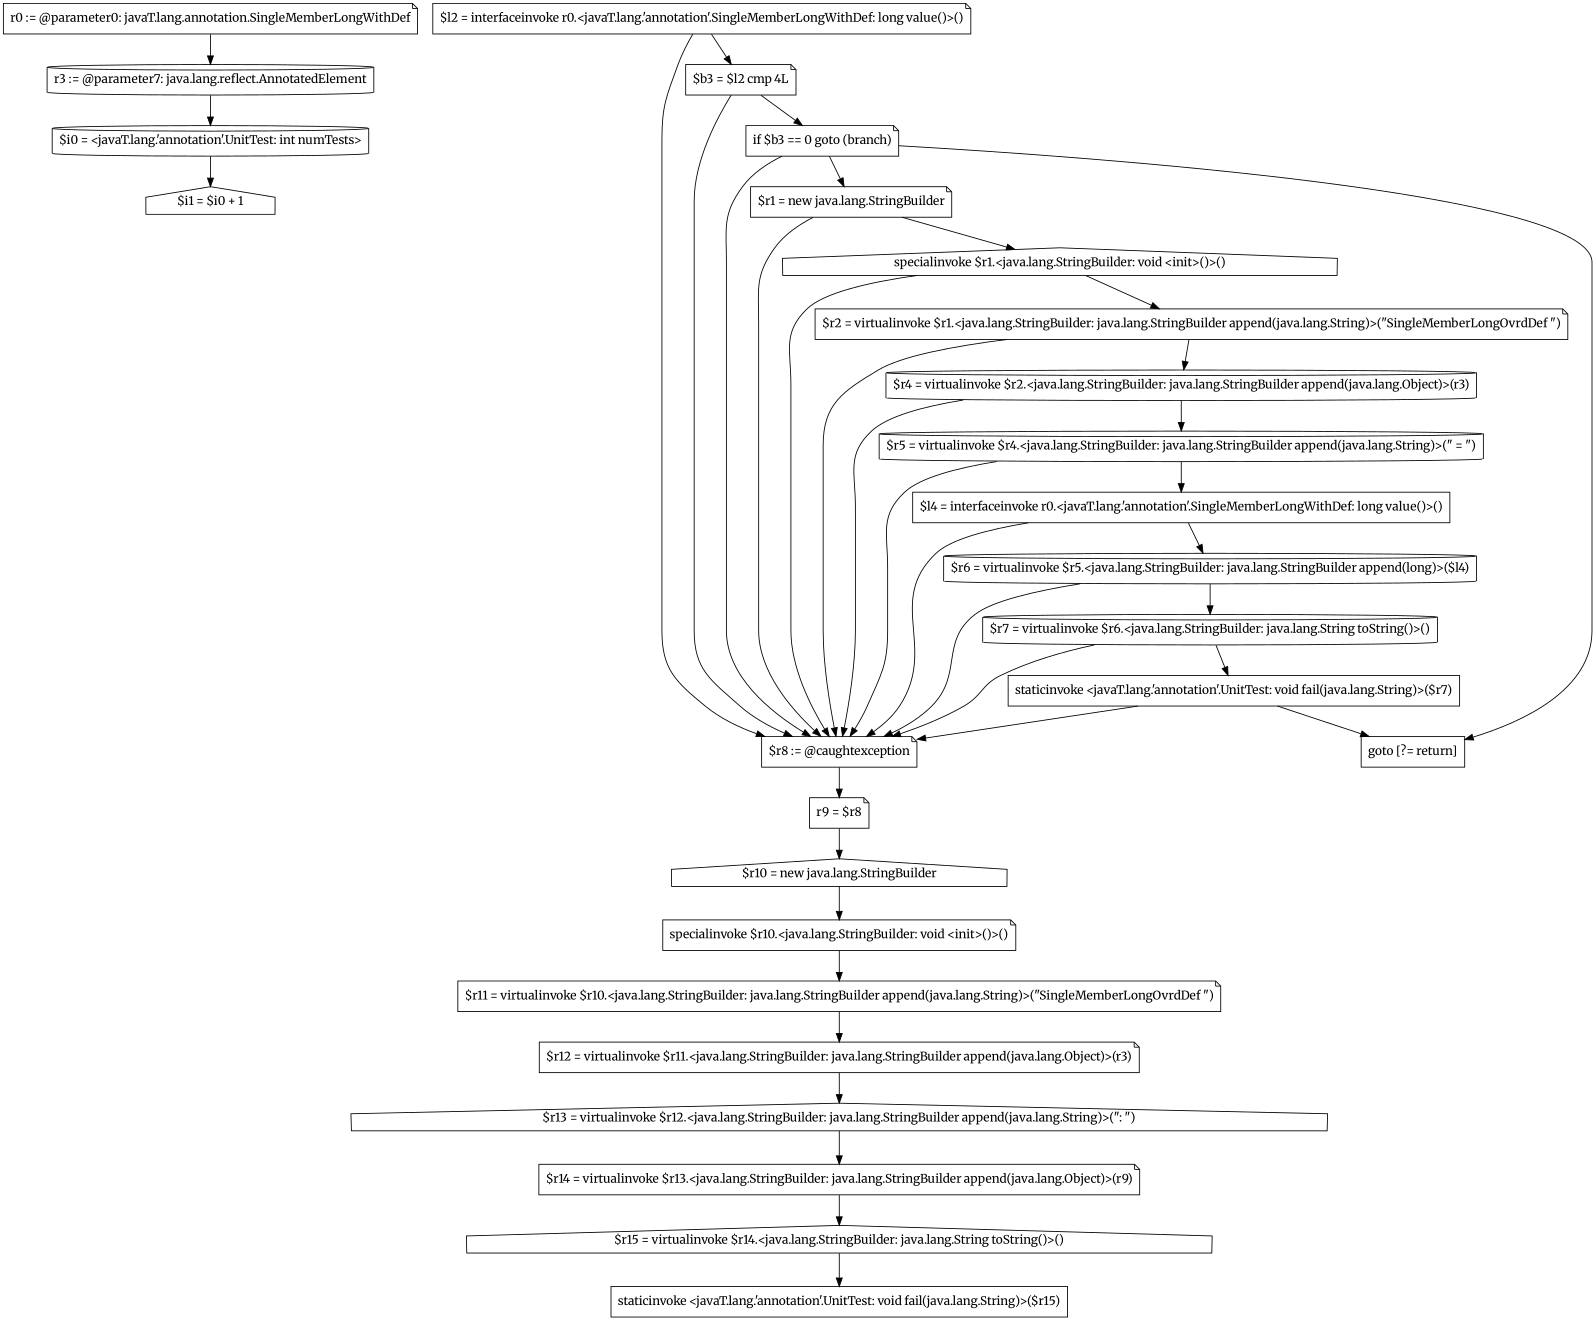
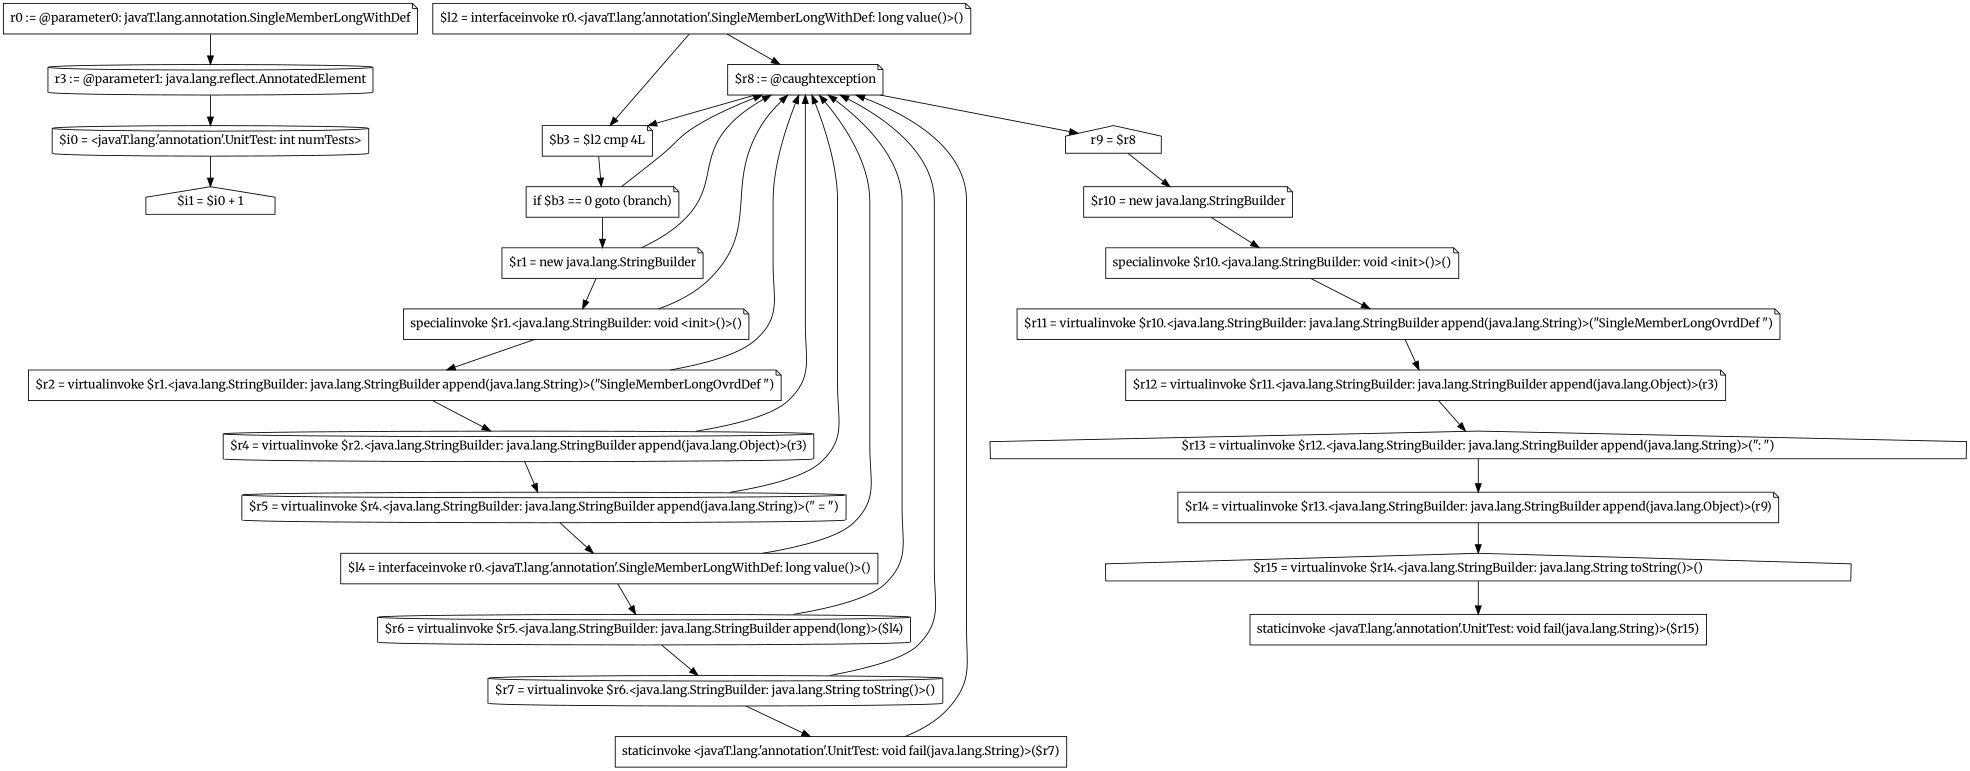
node "r3 := @parameter7: java.lang.reflect.AnnotatedElement": label "r3 := @parameter7: java.lang.reflect.AnnotatedElement" -> "r3 := @parameter1: java.lang.reflect.AnnotatedElement"
node "specialinvoke $r1.<java.lang.StringBuilder: void <init>()>()": shape house -> note
edge "$b3 = $l2 cmp 4L" -> "$r8 := @caughtexception": reversed
node "goto [?= return]": removed
node "r9 = $r8": shape note -> house
node "$r10 = new java.lang.StringBuilder": shape house -> note
